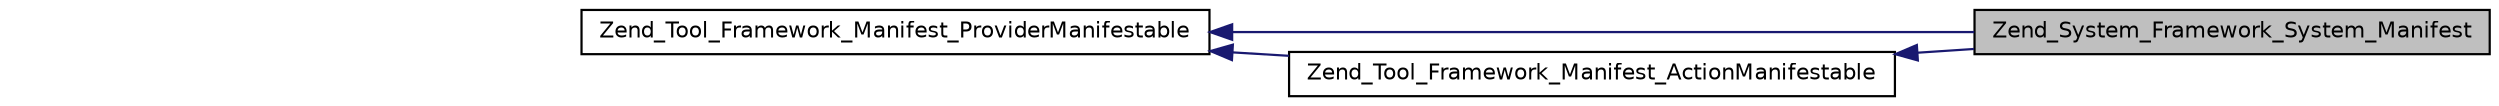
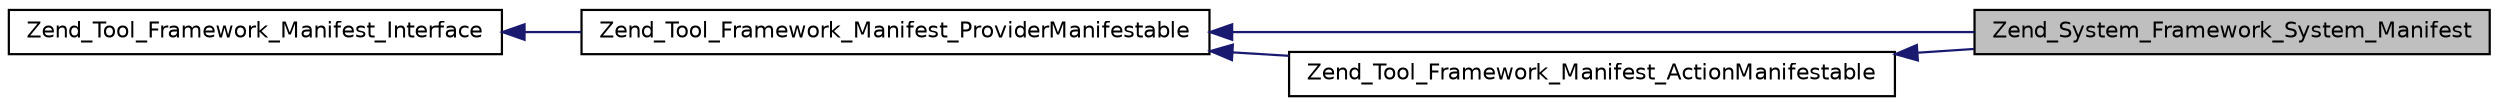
node "Zend_Tool_Framework_Manifest_Interface": added
